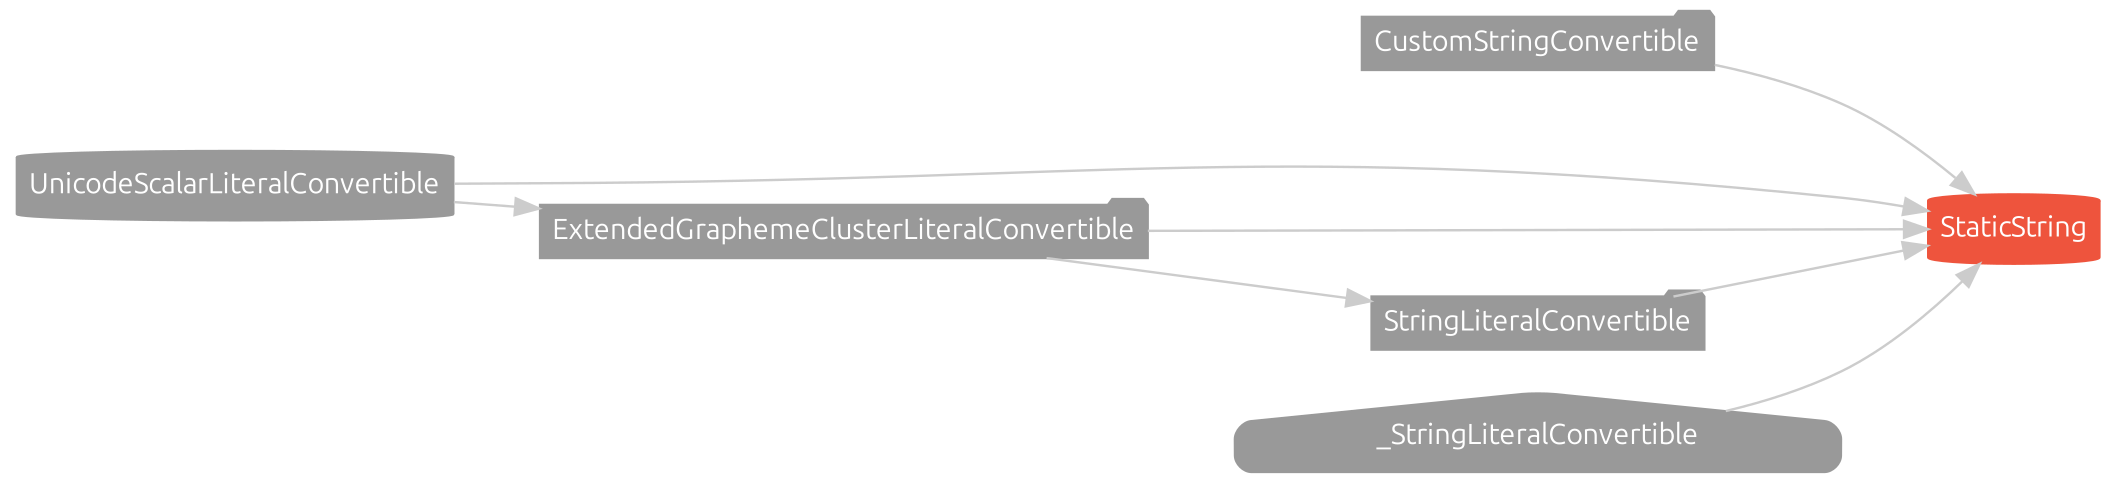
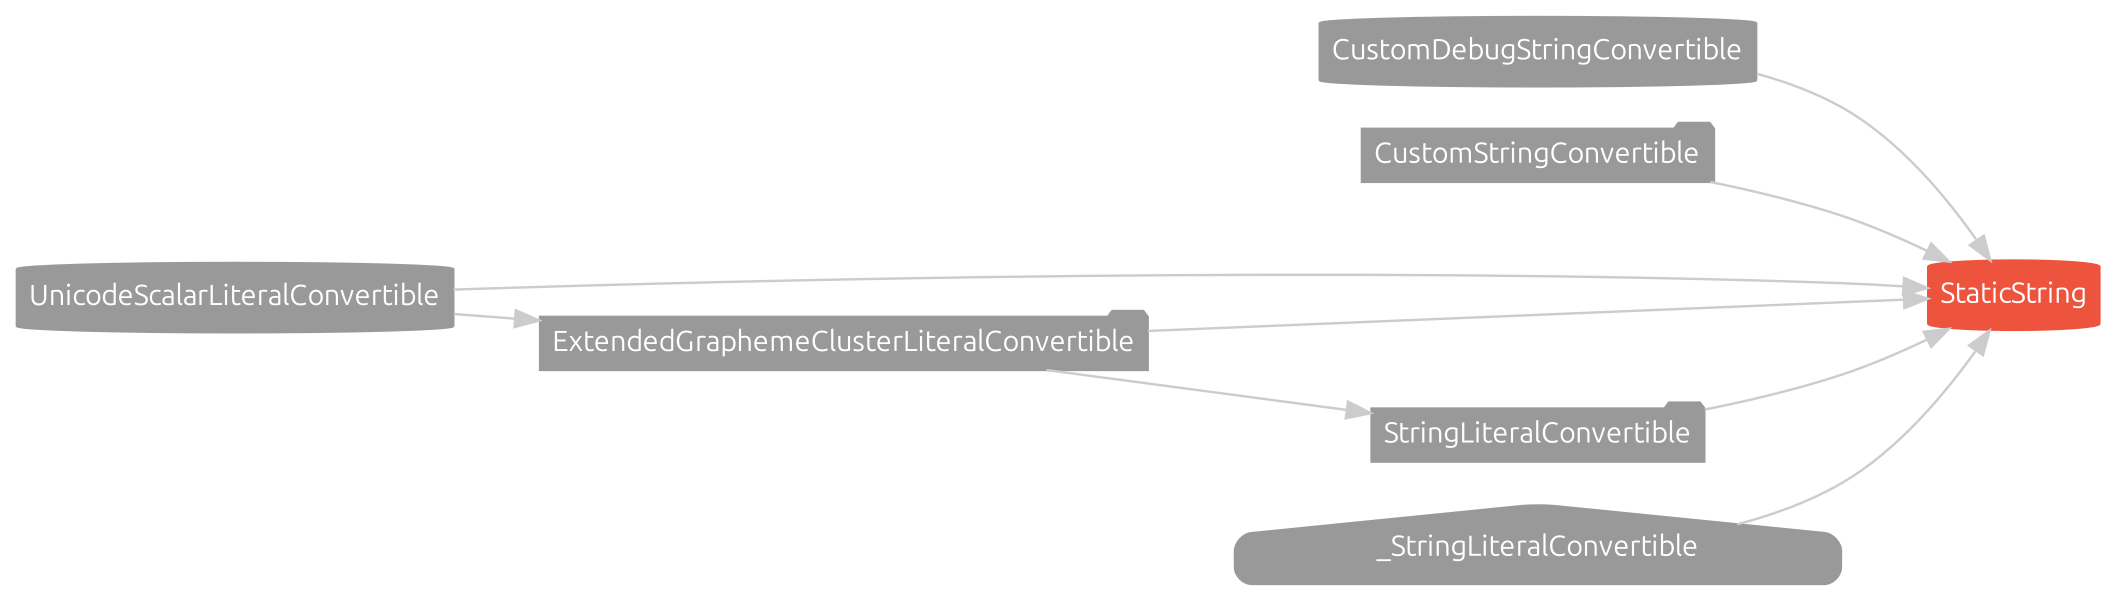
node "CustomDebugStringConvertible": added
